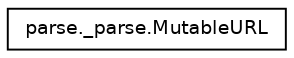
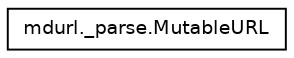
node "parse._parse.MutableURL": label "parse._parse.MutableURL" -> "mdurl._parse.MutableURL"
